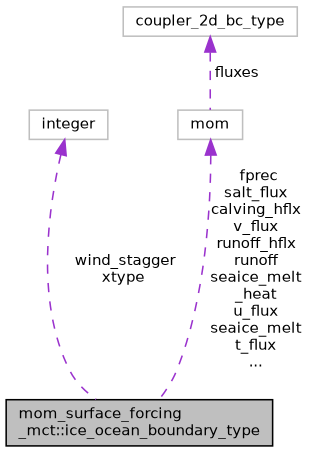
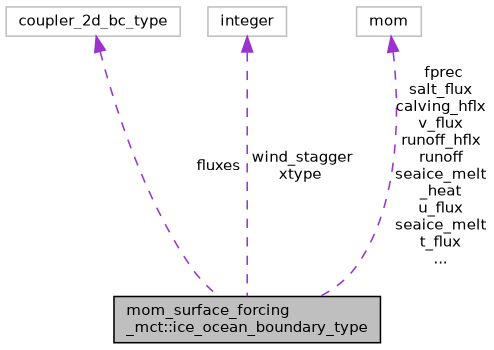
edge "mom" -> "coupler_2d_bc_type": now "mom_surface_forcing _mct::ice_ocean_boundary_type" -> "coupler_2d_bc_type"
